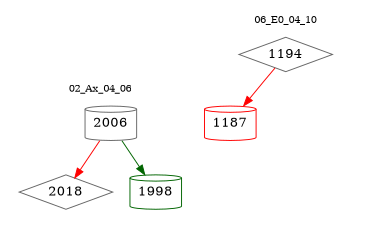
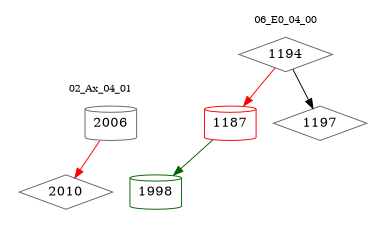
cluster "06_E0_04_10": label "06_E0_04_10" -> "06_E0_04_00"
cluster "02_Ax_04_06": label "02_Ax_04_06" -> "02_Ax_04_01"
node "1197": added
edge "2006" -> "1998": now "1187" -> "1998"
node "2018": label "2018" -> "2010"
